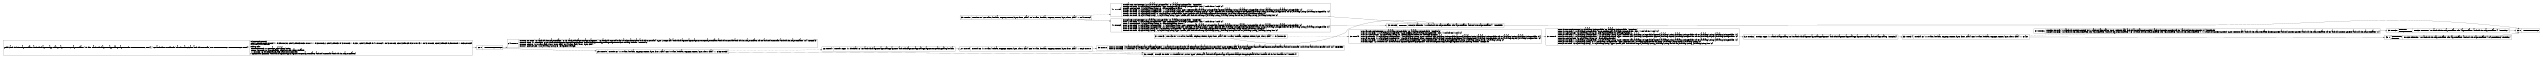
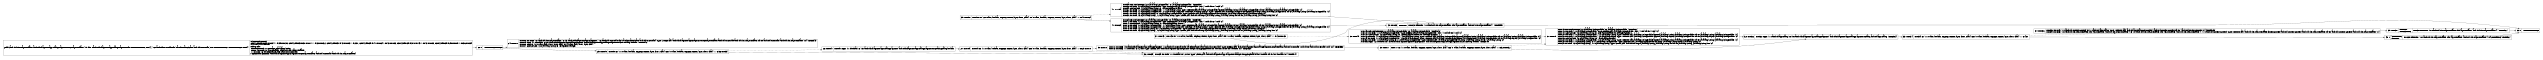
node "35: 0x003e": text "ORIG_RETURN" -> "ORIG_STATIC"
node "30: 0x0017": added
